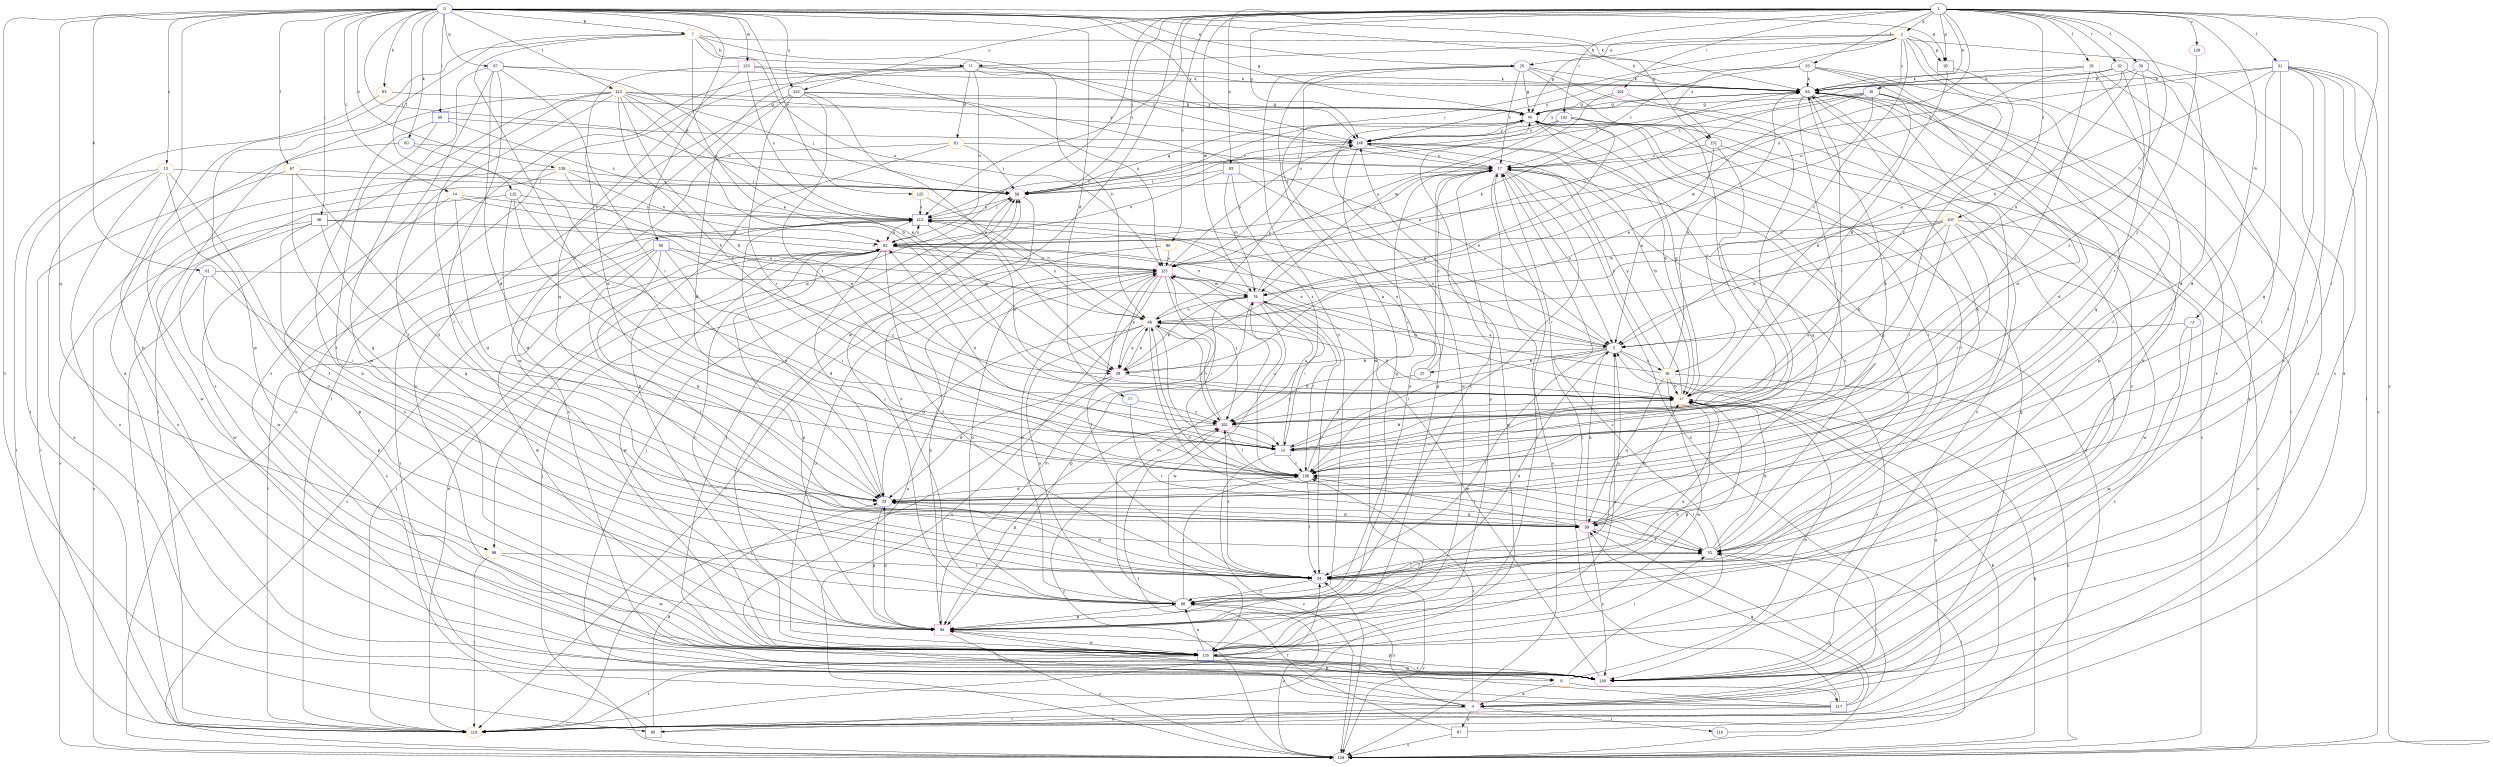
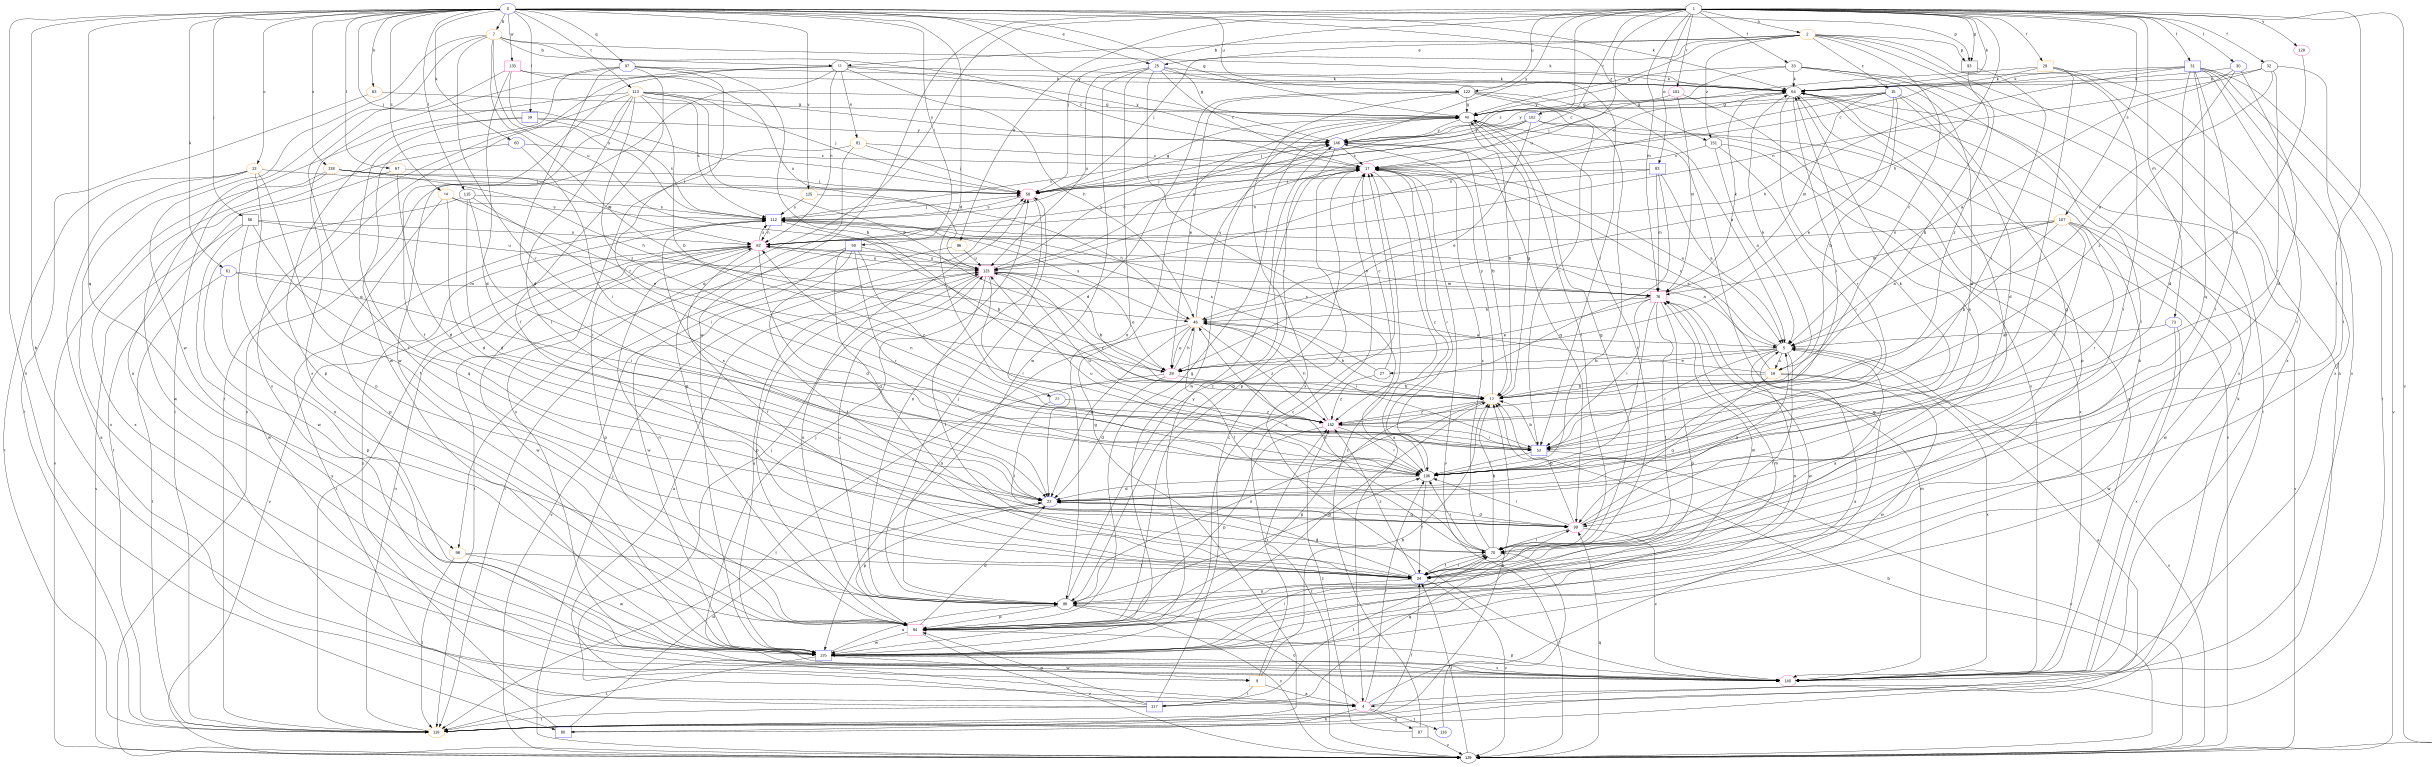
edge "67" -> "99": removed, label "q"
